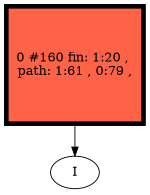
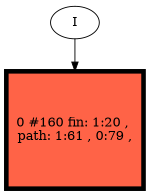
edge "0 #160 fin: 1:20 , path: 1:61 , 0:79 ," -> "I": reversed
